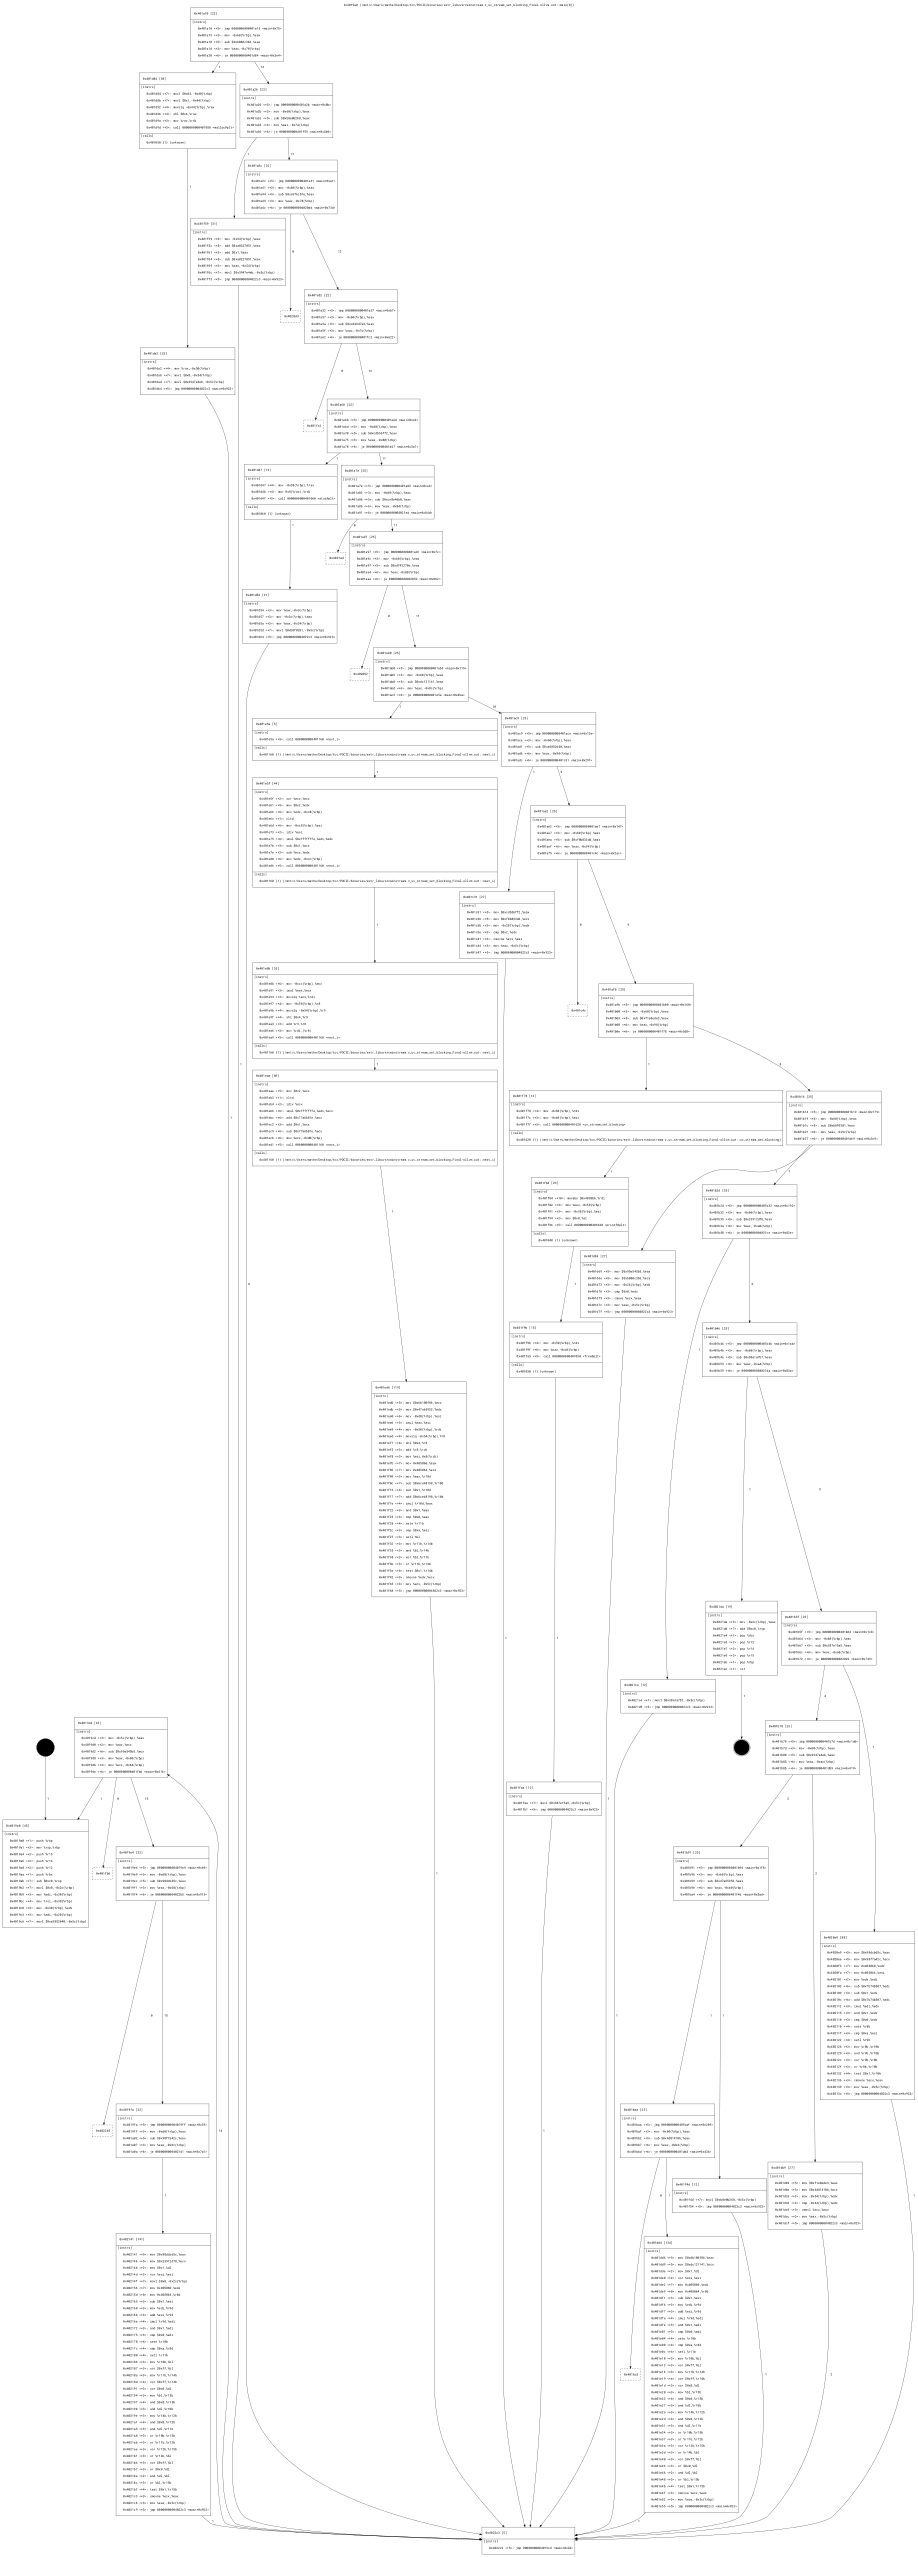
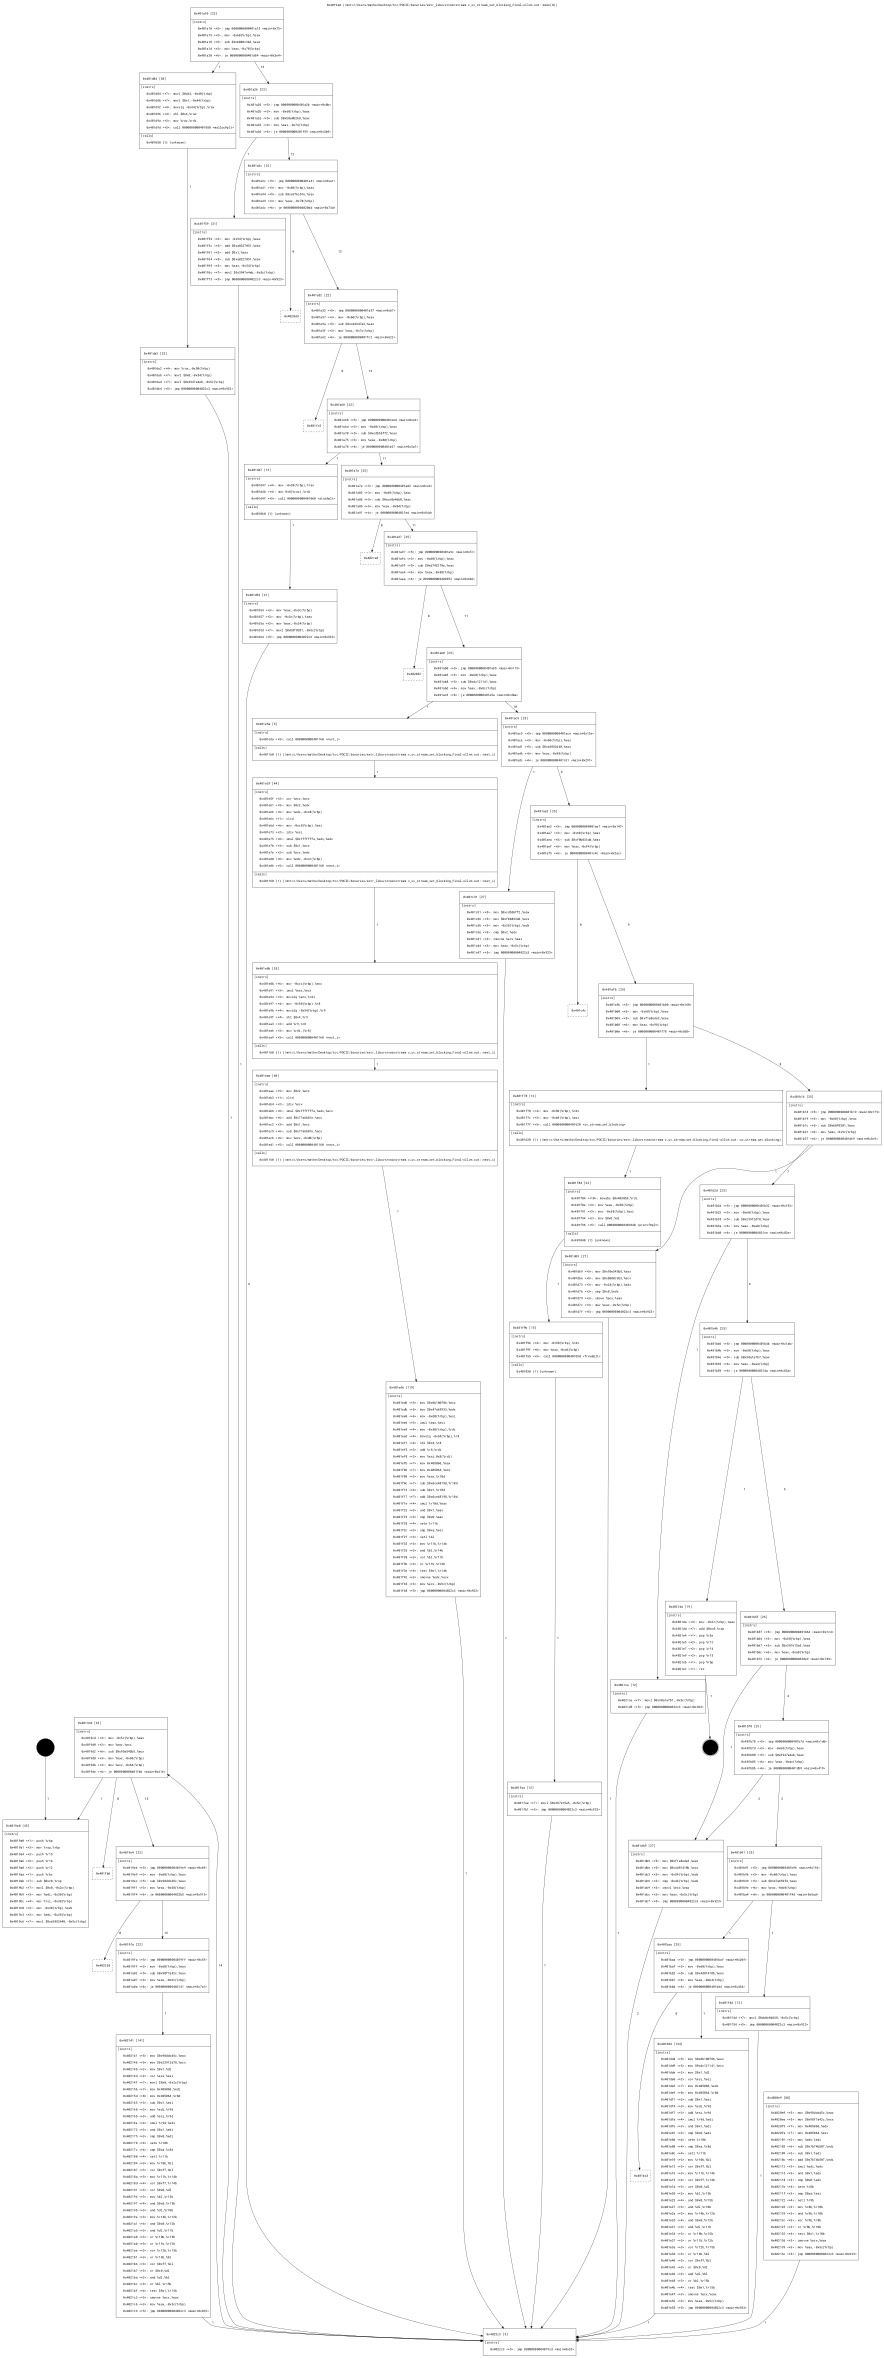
edge "0x401b5f [25]" -> "0x4020e9 [88]": now "0x401b5f [25]" -> "0x401db9 [27]"
